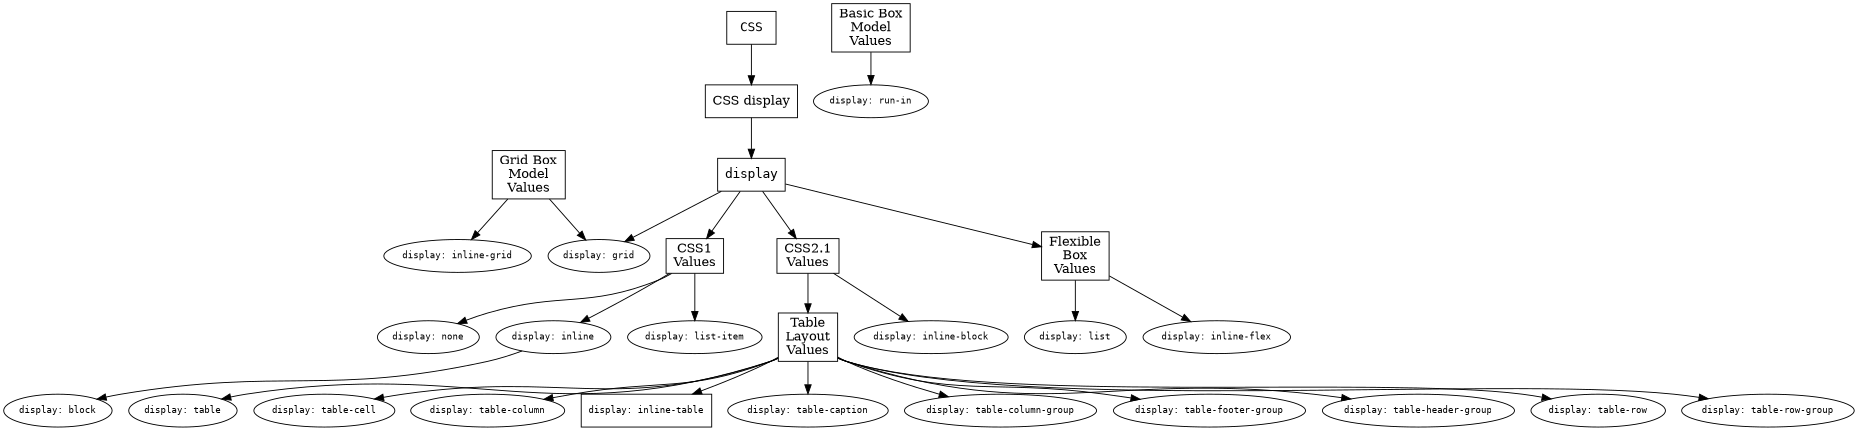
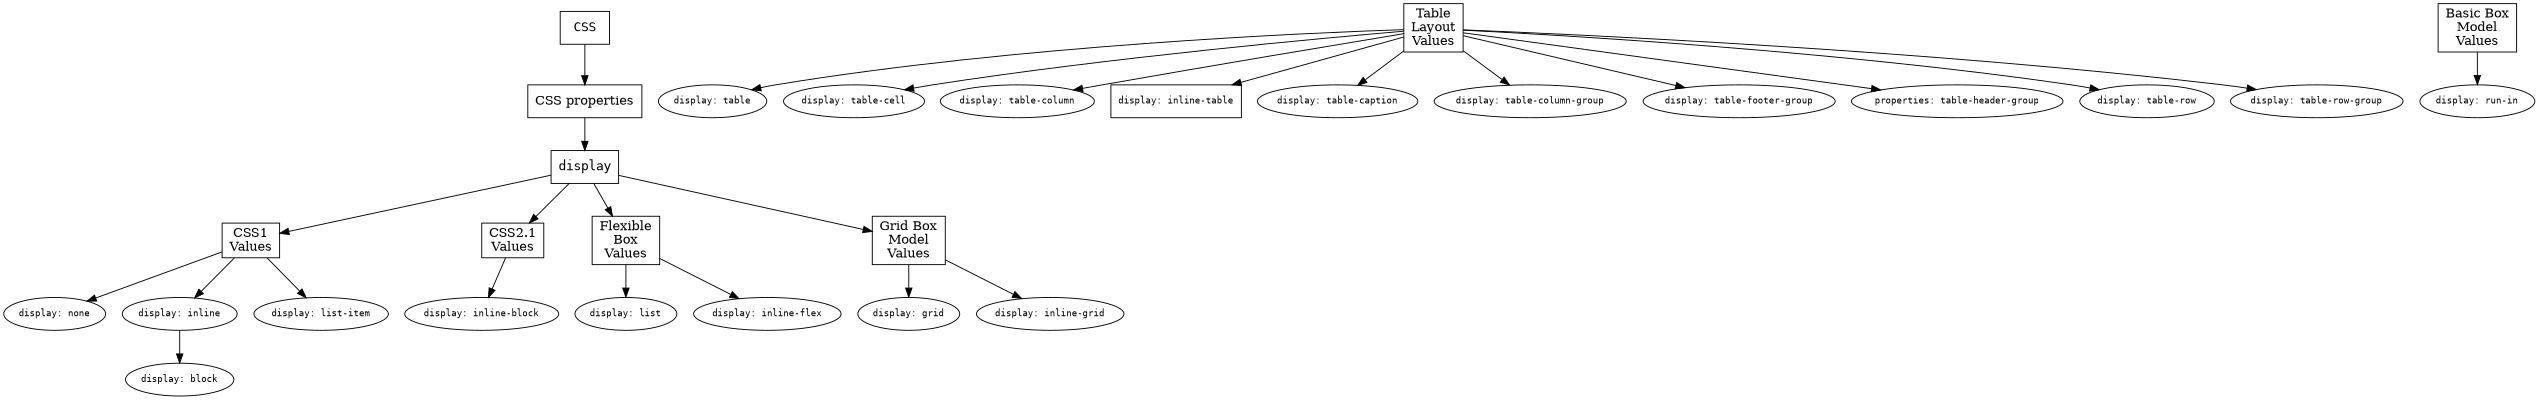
node "CSS display": label "CSS display" -> "CSS properties"
edge "display" -> "display: grid": now "display" -> "Grid Box Model Values"
edge "CSS2.1 Values" -> "Table Layout Values": removed
node "display: table-header-group": label "display: table-header-group" -> "properties: table-header-group"
